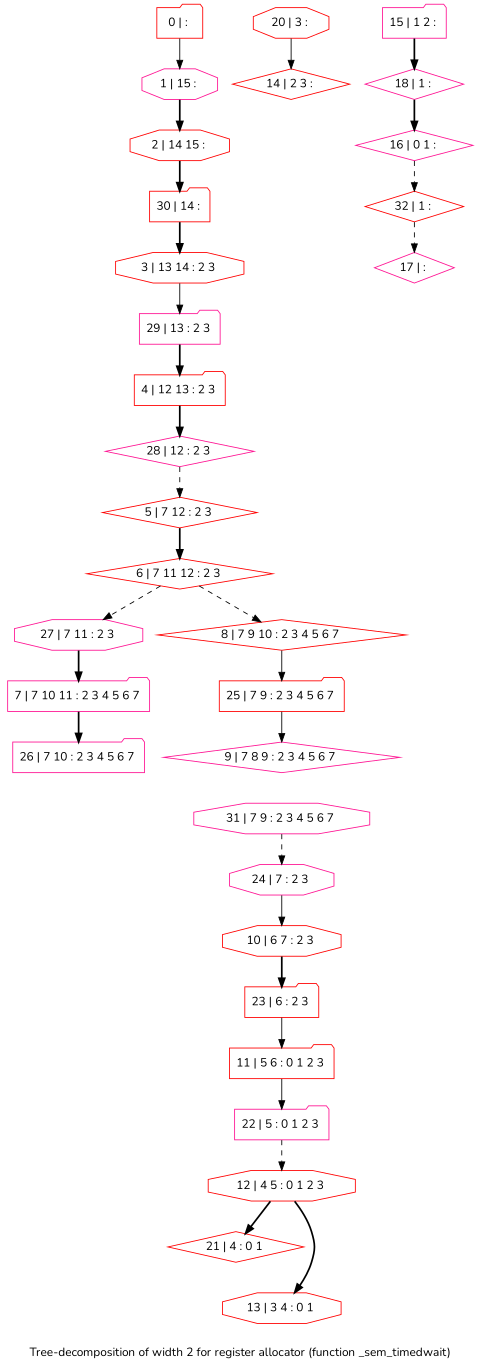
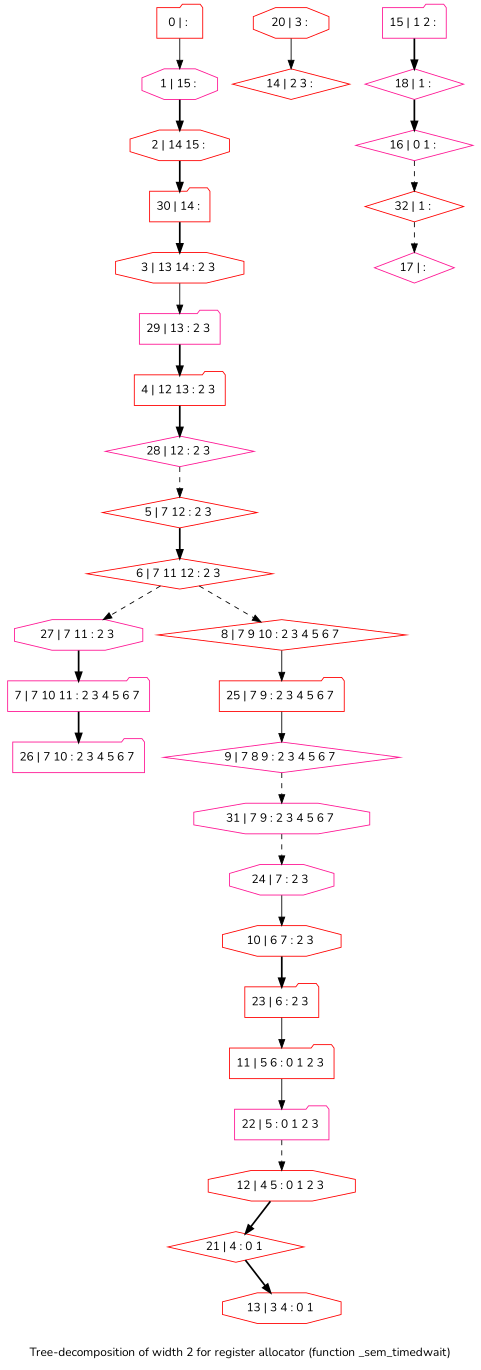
edge "9 | 7 8 9 : 2 3 4 5 6 7" -> "31 | 7 9 : 2 3 4 5 6 7": added
edge "12 | 4 5 : 0 1 2 3" -> "13 | 3 4 : 0 1": now "21 | 4 : 0 1" -> "13 | 3 4 : 0 1"
